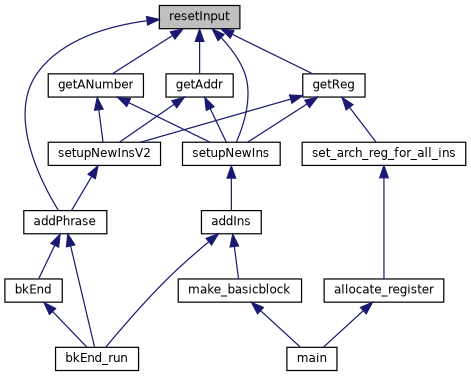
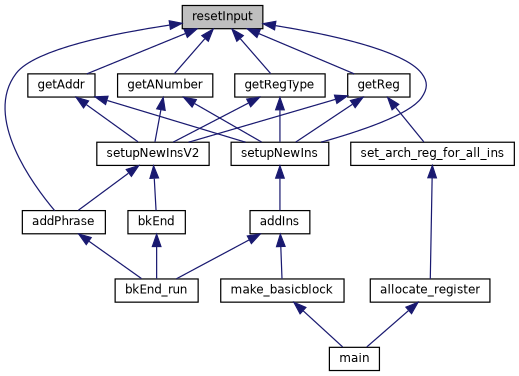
node "getRegType": added
edge "bkEnd" -> "addPhrase": now "bkEnd" -> "setupNewInsV2"
